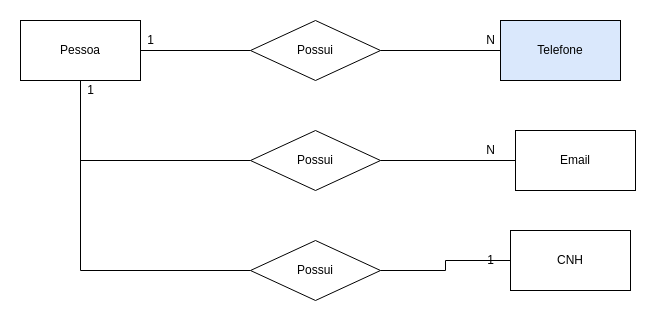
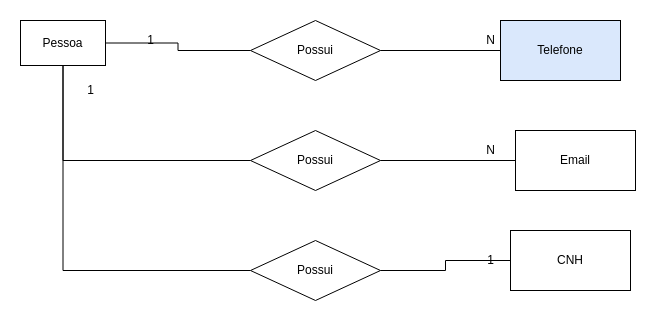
node "Pessoa": size 120x60 -> 85x45
